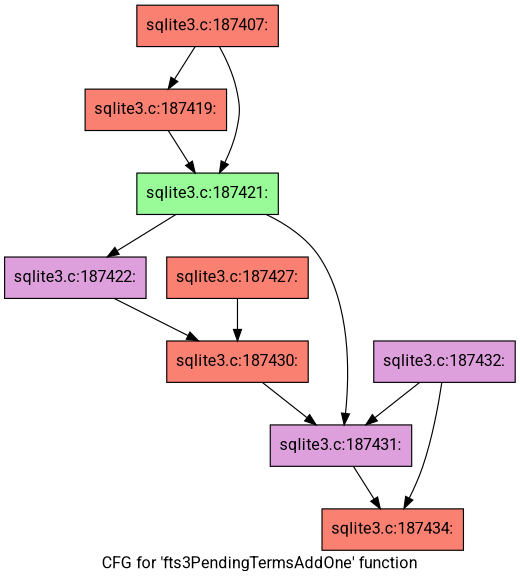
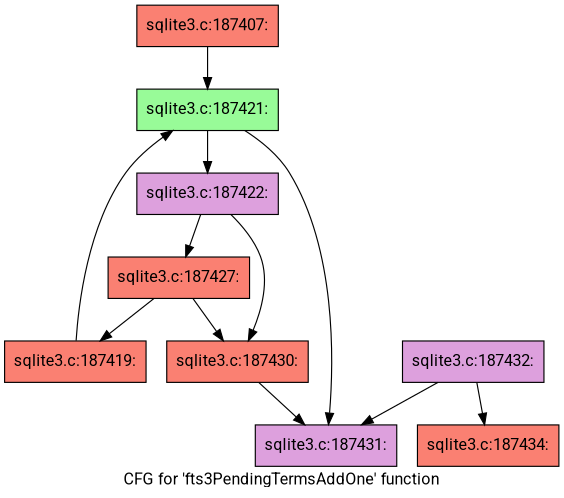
edge "sqlite3.c:187407:" -> "sqlite3.c:187419:": now "sqlite3.c:187427:" -> "sqlite3.c:187419:"
edge "sqlite3.c:187422:" -> "sqlite3.c:187427:": added
edge "sqlite3.c:187431:" -> "sqlite3.c:187434:": removed
